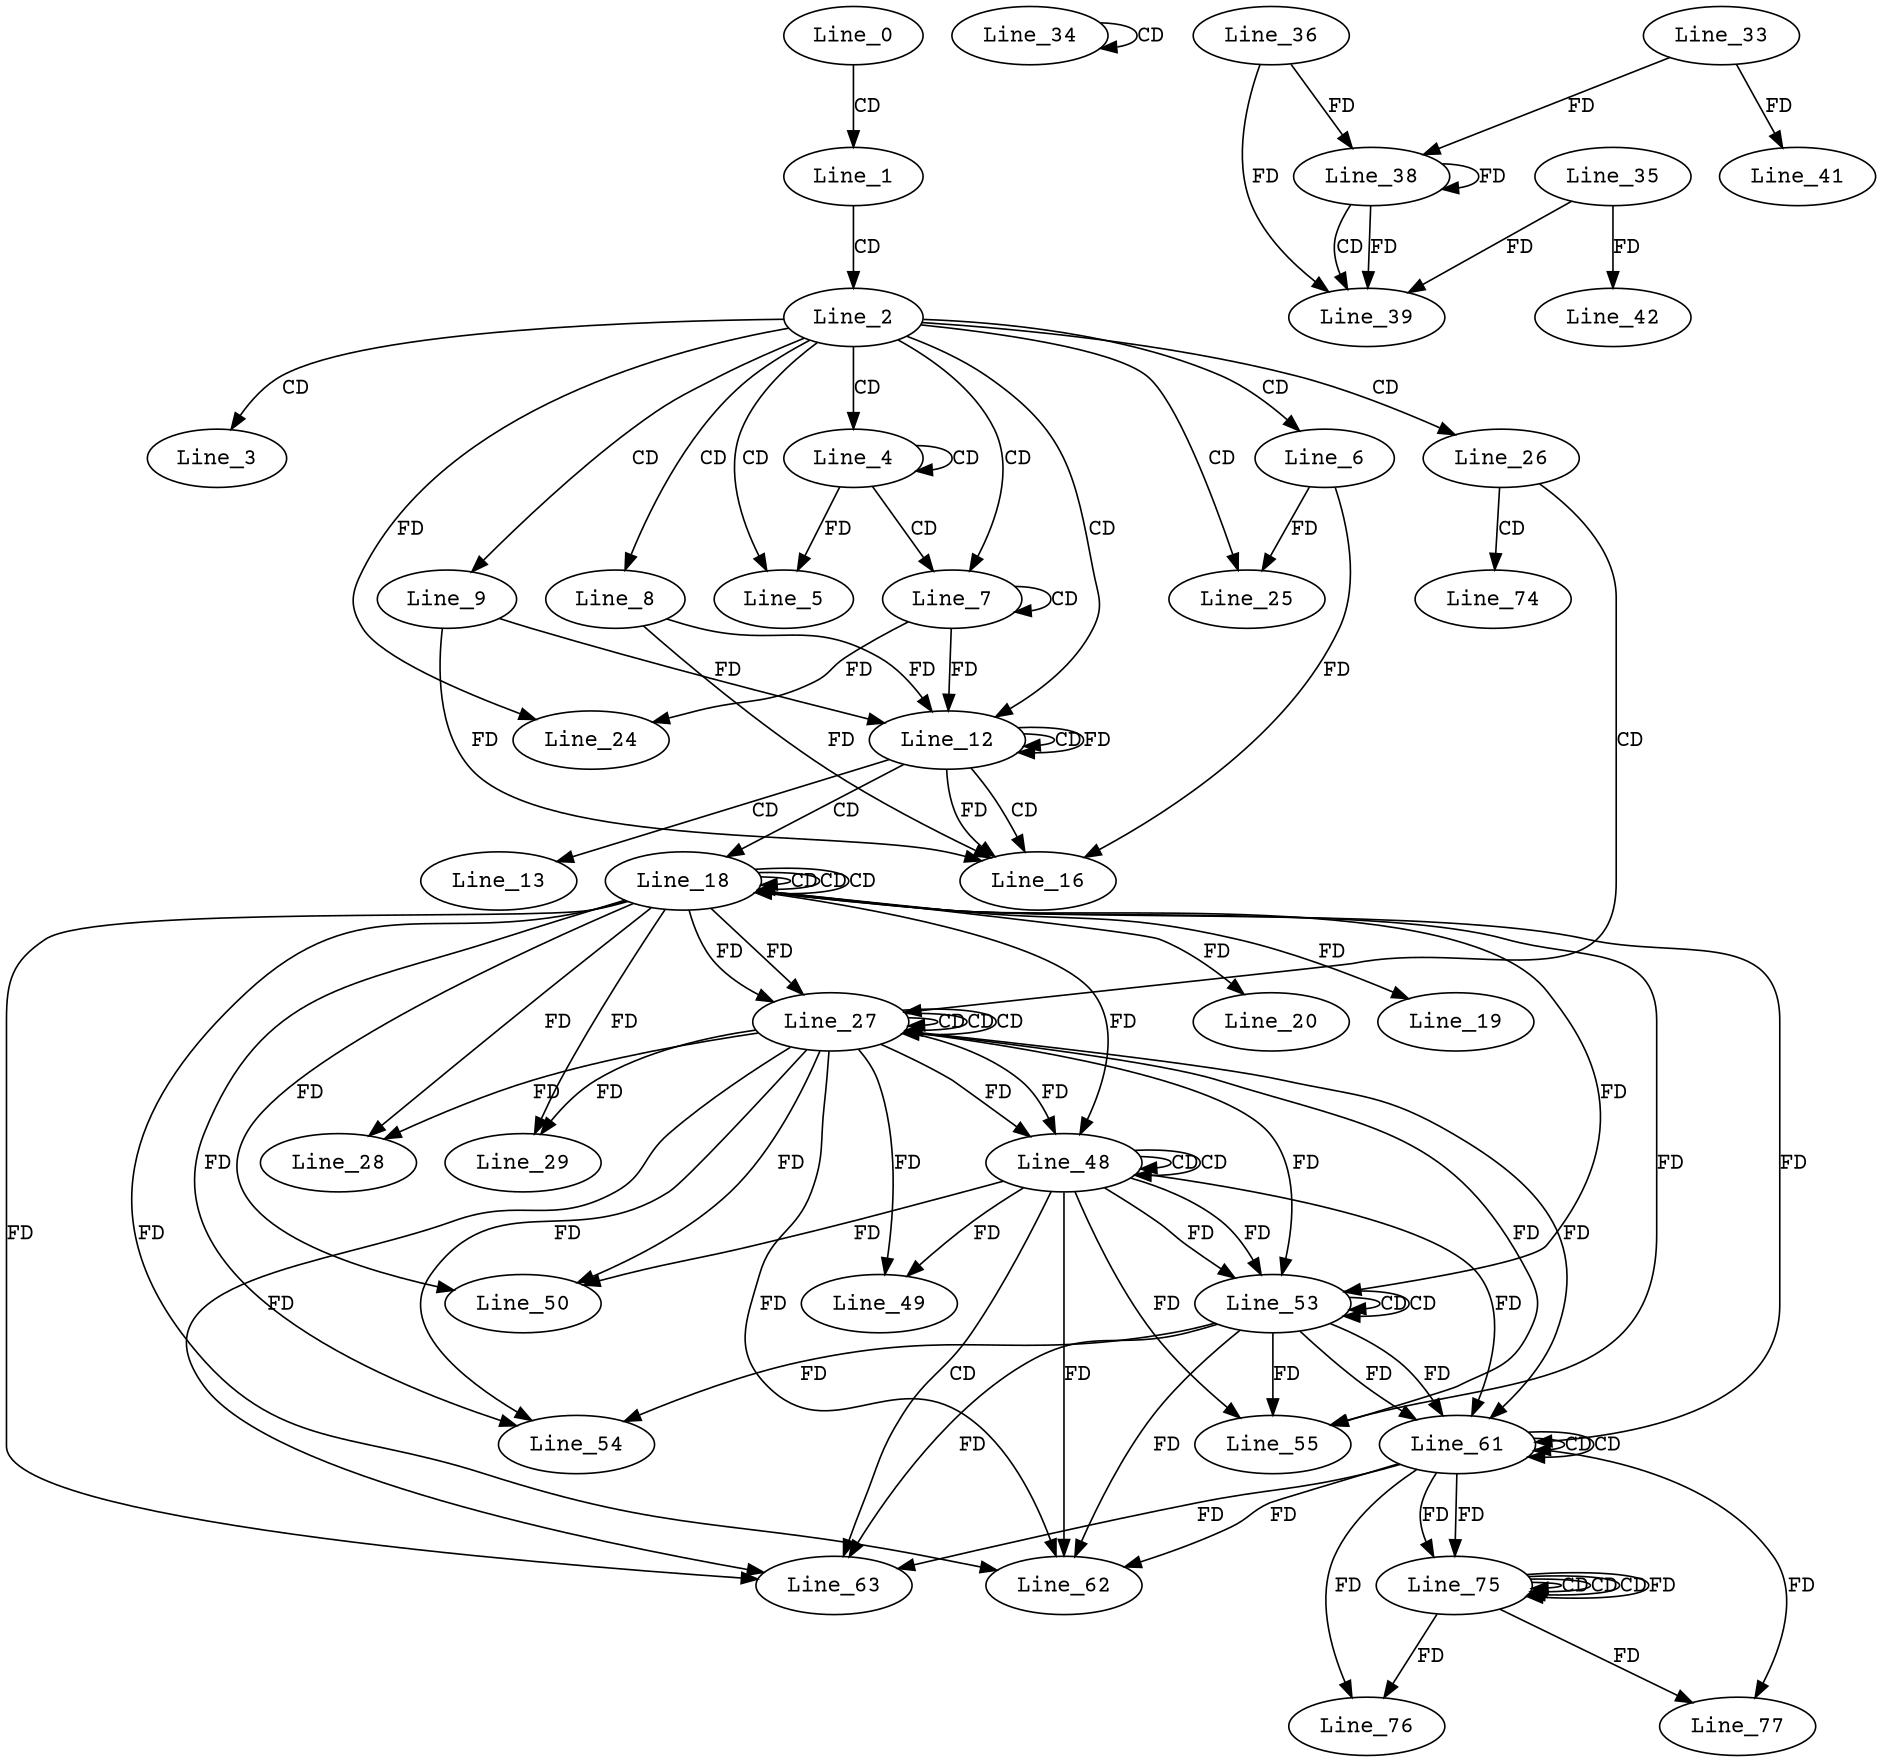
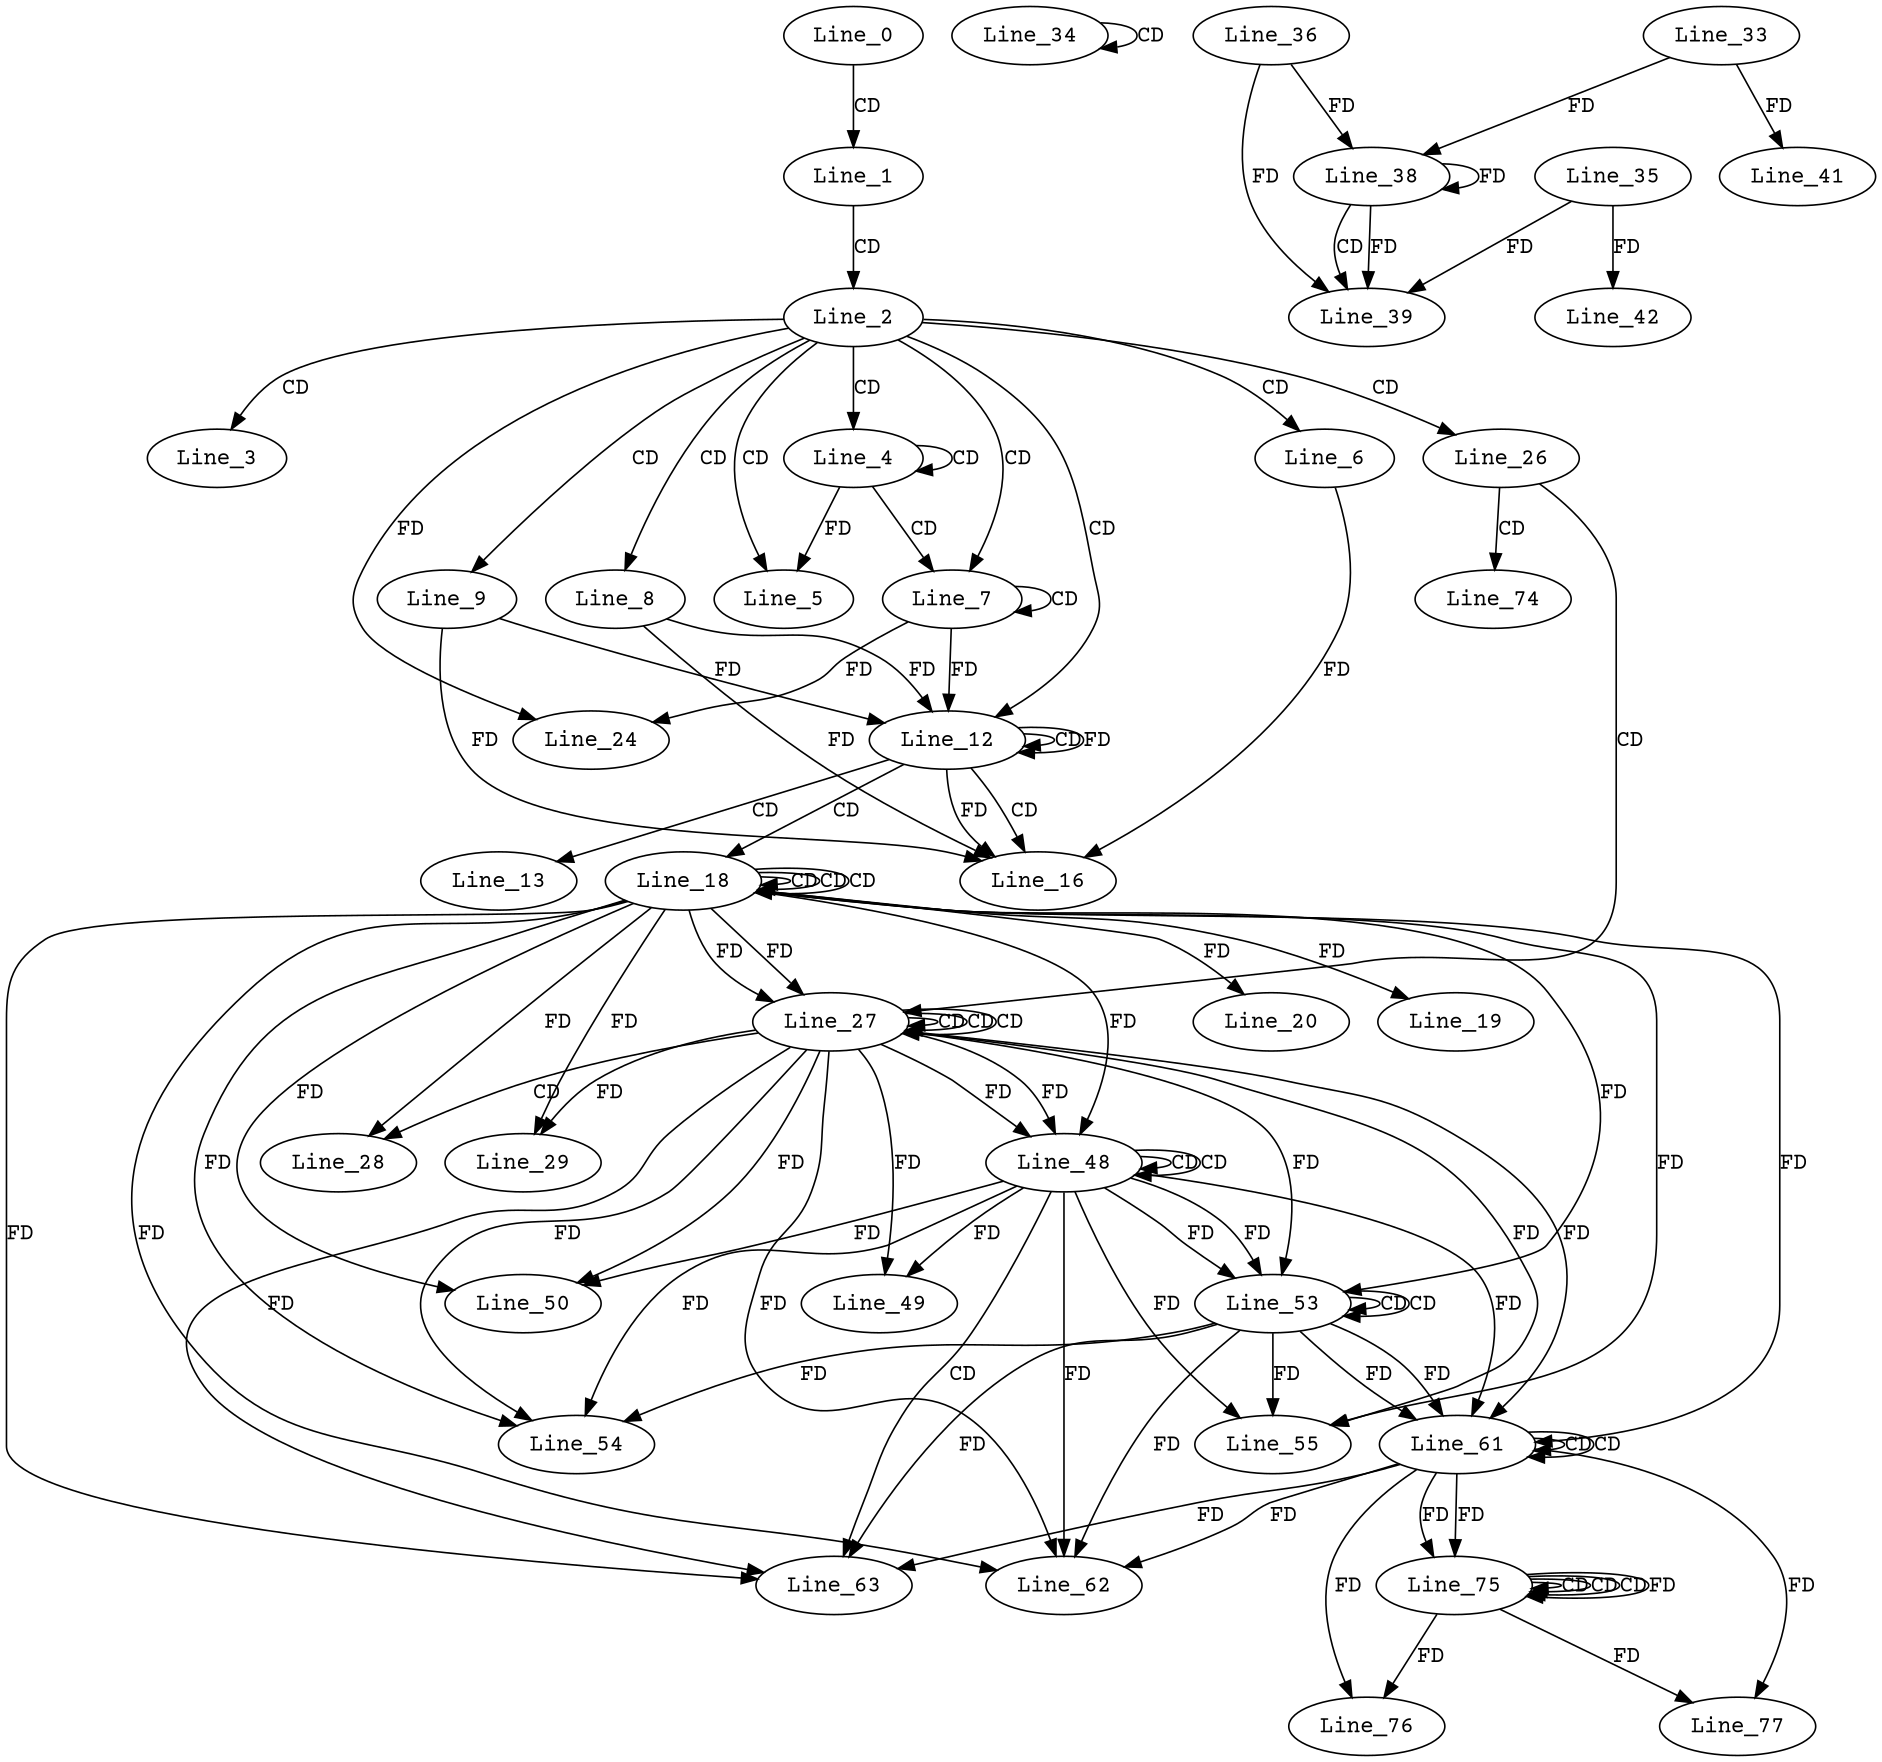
node "Line_25": removed
edge "Line_27" -> "Line_28": label "FD" -> "CD"
edge "Line_48" -> "Line_54": added, label "FD"
